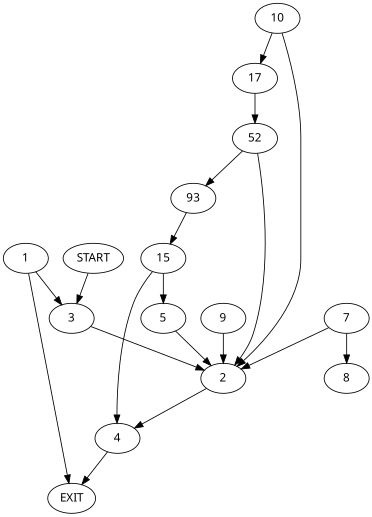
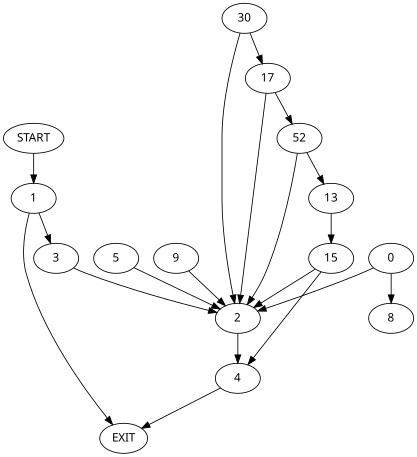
node "10": label "10" -> "30"
edge "17" -> "2": added
node "93": label "93" -> "13"
edge "START" -> "3": now "START" -> "1"
edge "15" -> "5": now "15" -> "2"
node "7": label "7" -> "0"
